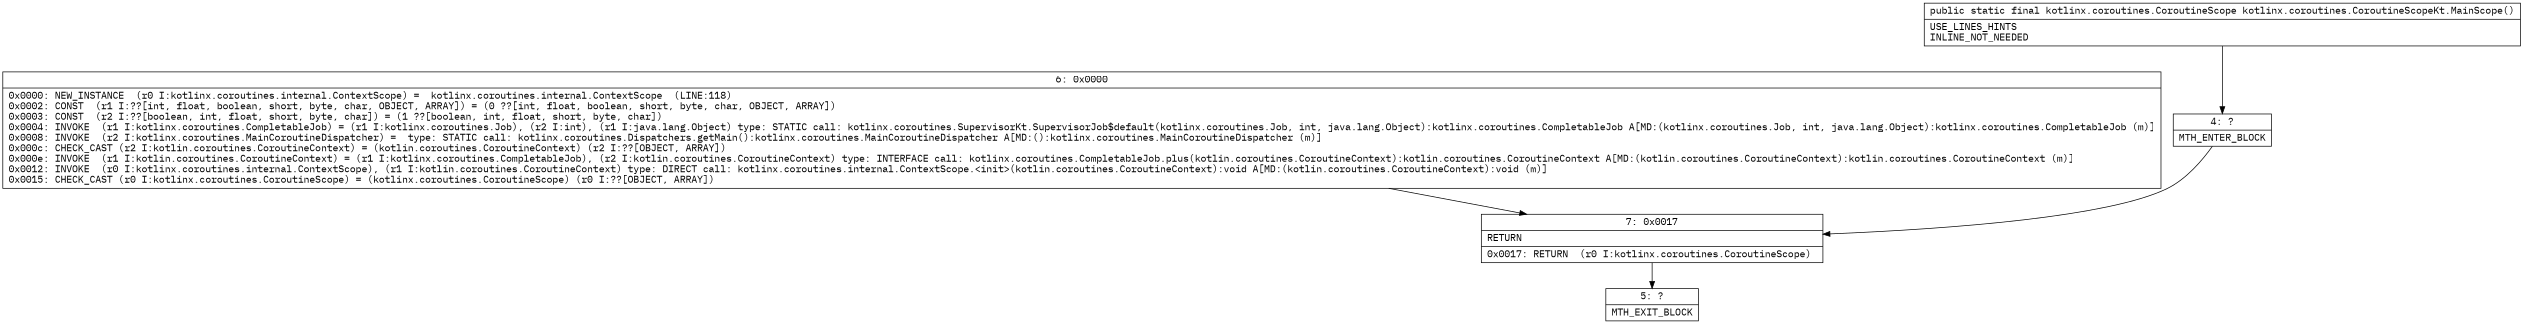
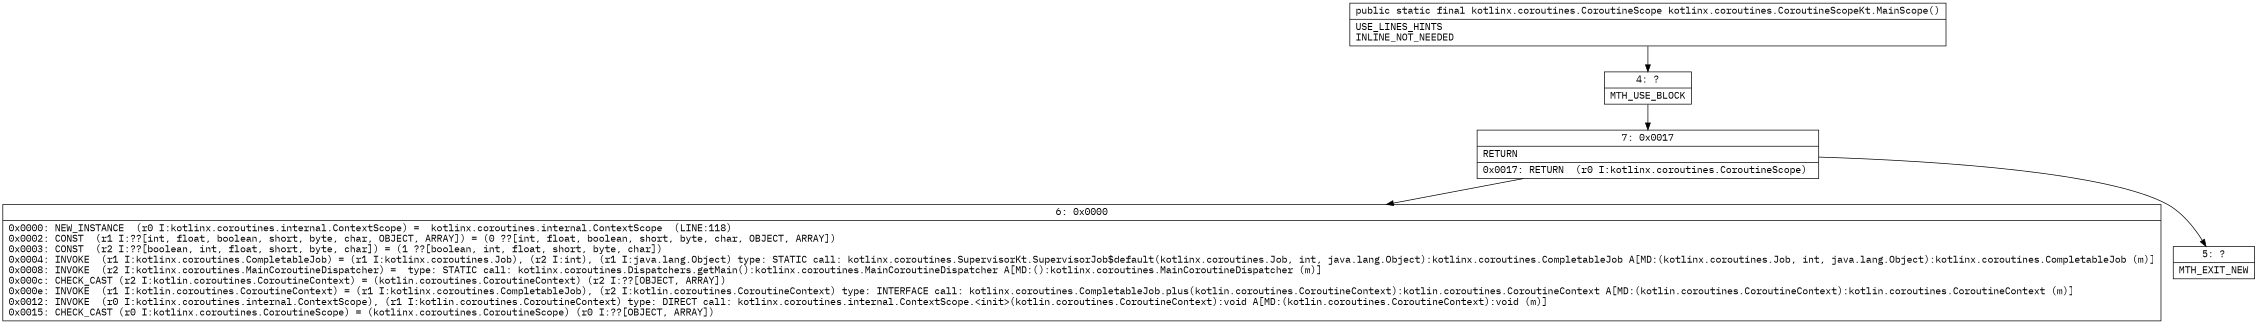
node "4: ?": text "MTH_ENTER_BLOCK" -> "MTH_USE_BLOCK"
edge "6: 0x0000" -> "7: 0x0017": reversed
node "5: ?": text "MTH_EXIT_BLOCK" -> "MTH_EXIT_NEW"
